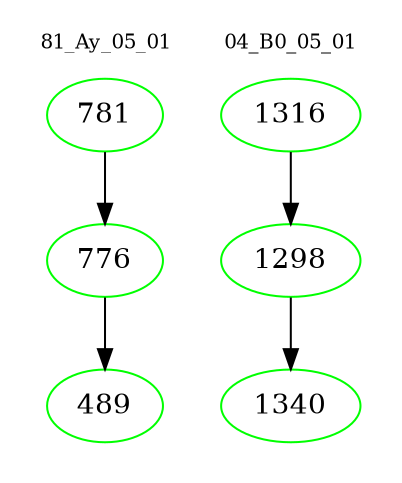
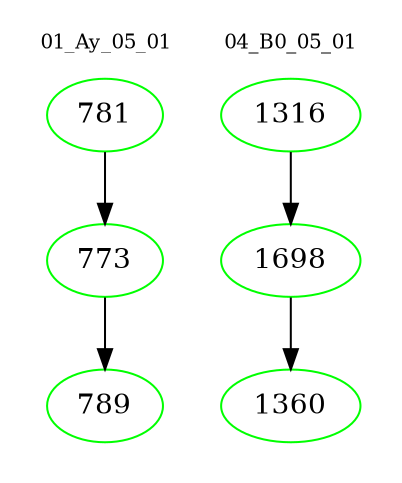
cluster "81_Ay_05_01": label "81_Ay_05_01" -> "01_Ay_05_01"
node "776": label "776" -> "773"
node "1298": label "1298" -> "1698"
node "489": label "489" -> "789"
node "1340": label "1340" -> "1360"
